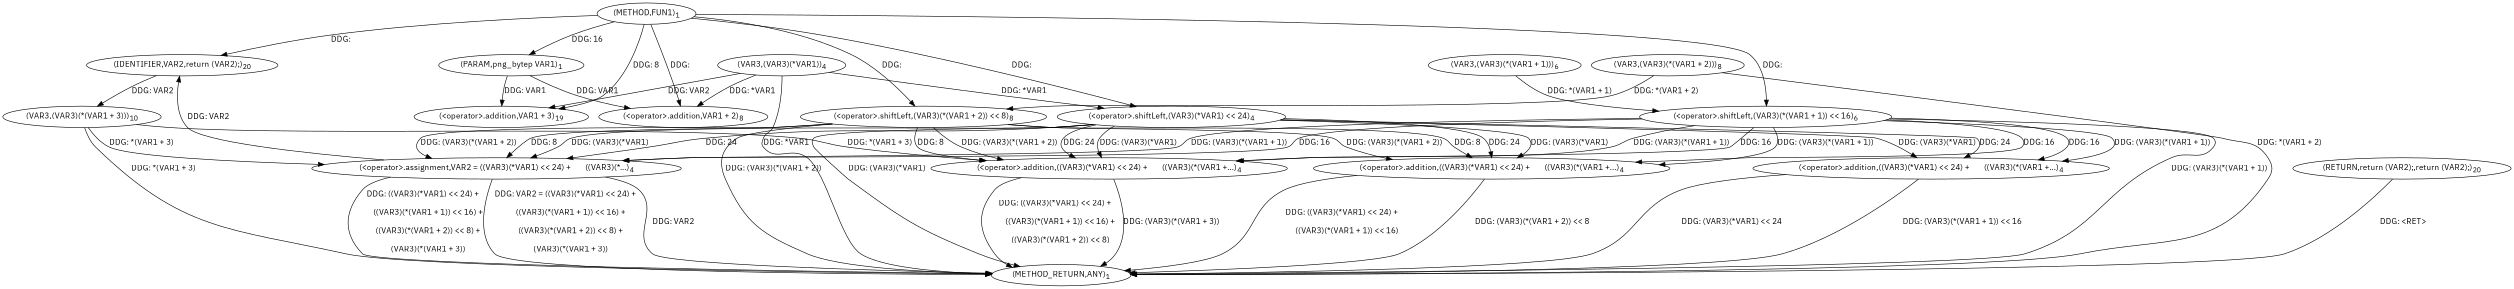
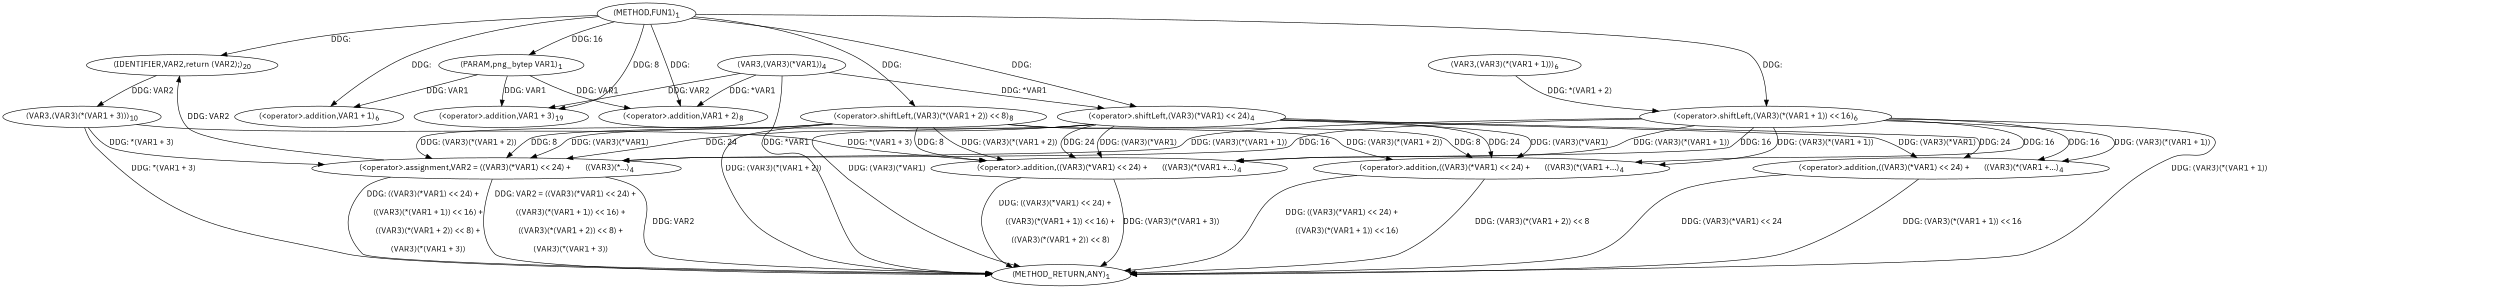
node "(VAR3,(VAR3)(*(VAR1 + 2)))": removed
edge "(VAR3,(VAR3)(*(VAR1 + 1)))" -> "(<operator>.shiftLeft,(VAR3)(*(VAR1 + 1)) << 16)": label "DDG: *(VAR1 + 1)" -> "DDG: *(VAR1 + 2)"
node "(<operator>.addition,VAR1 + 1)": added
node "(RETURN,return (VAR2);,return (VAR2);)": removed
